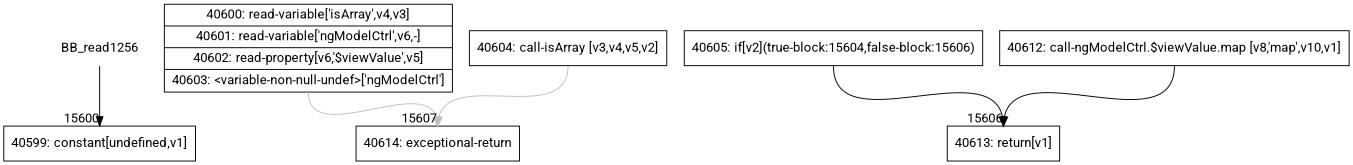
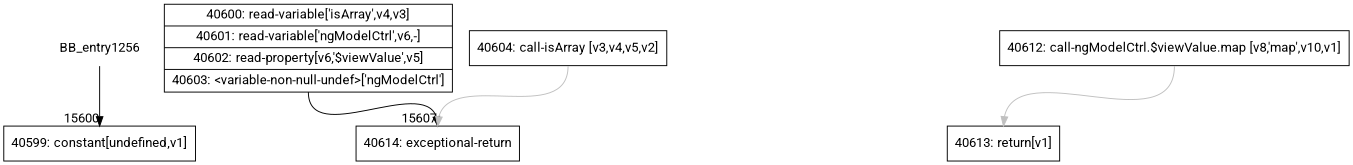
node "BB_read1256": label "BB_read1256" -> "BB_entry1256"
node "40605: if[v2](true-block:15604,false-block:15606)": removed
edge "40612: call-ngModelCtrl.$viewValue.map [v8,'map',v10,v1]" -> "40613: return[v1]": color black -> gray
edge "40600: read-variable['isArray',v4,v3]" -> "40614: exceptional-return": color gray -> black
